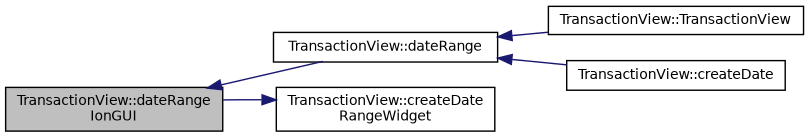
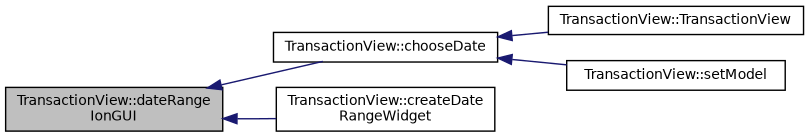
node "TransactionView::dateRange": label "TransactionView::dateRange" -> "TransactionView::chooseDate"
node "TransactionView::createDate": label "TransactionView::createDate" -> "TransactionView::setModel"
edge "TransactionView::dateRange IonGUI" -> "TransactionView::createDate RangeWidget": reversed
